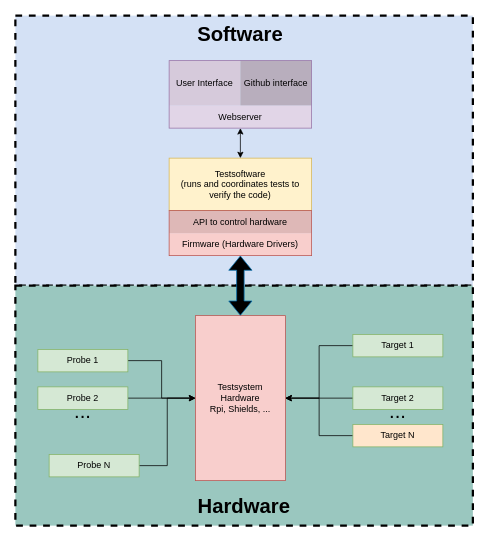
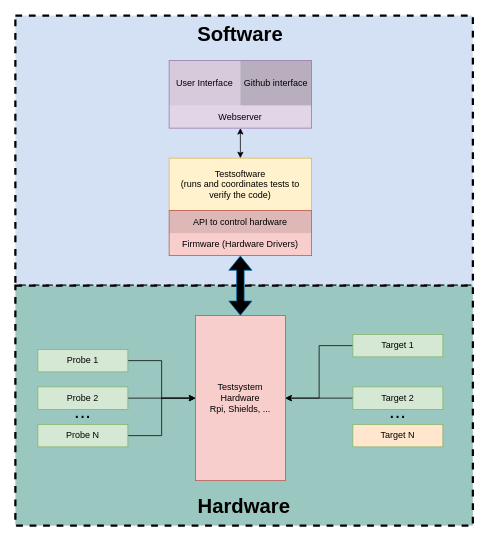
edge "Target N" -> "Testsystem Hardware Rpi, Shields, ...": removed
node "Probe N": moved (94, 465) -> (83, 435)
